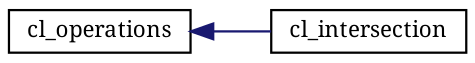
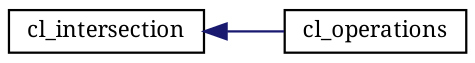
edge "cl_intersection" -> "cl_operations": reversed
